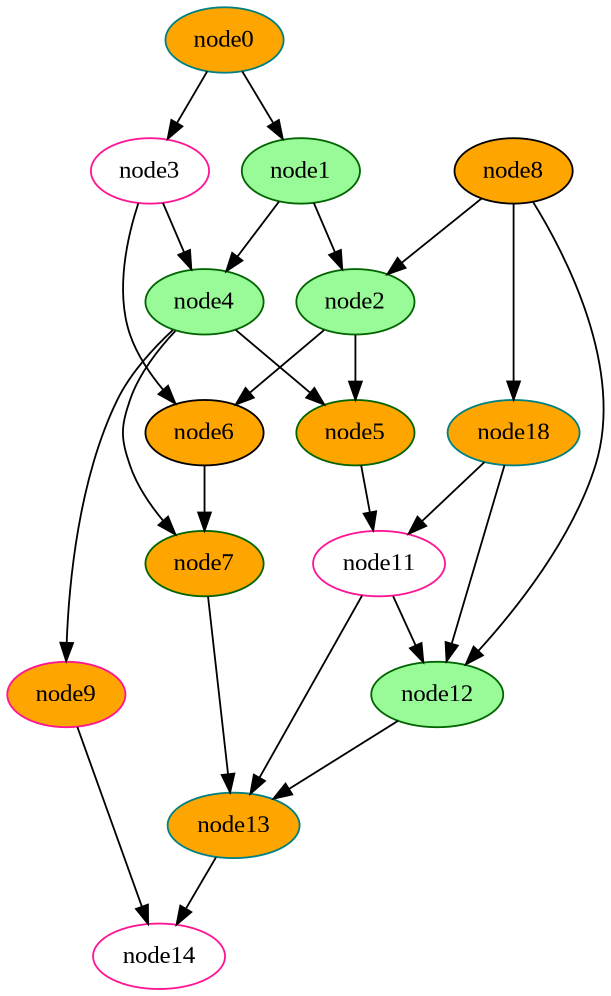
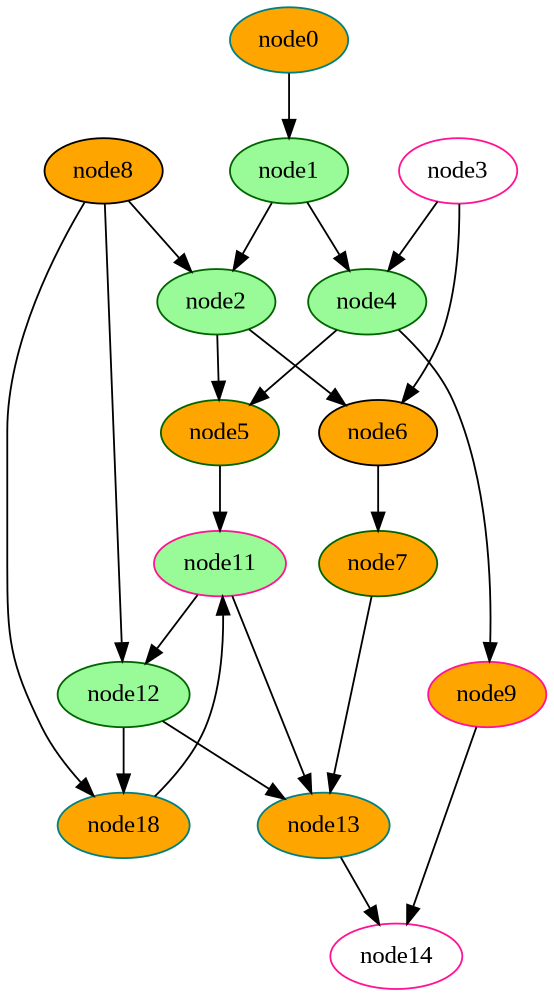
edge "node0" -> "node3": removed
edge "node4" -> "node7": removed
edge "node18" -> "node12": reversed
node "node11": fillcolor white -> palegreen
